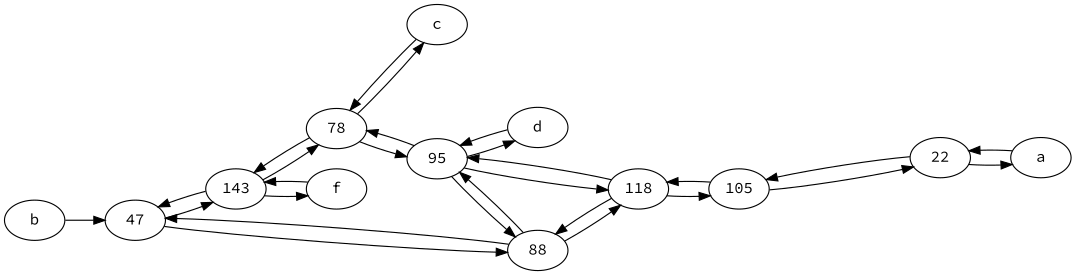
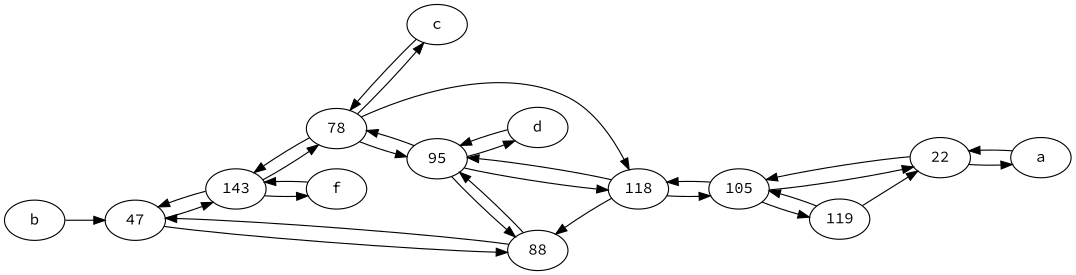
node "119": added
edge "88" -> "118": now "78" -> "118"
